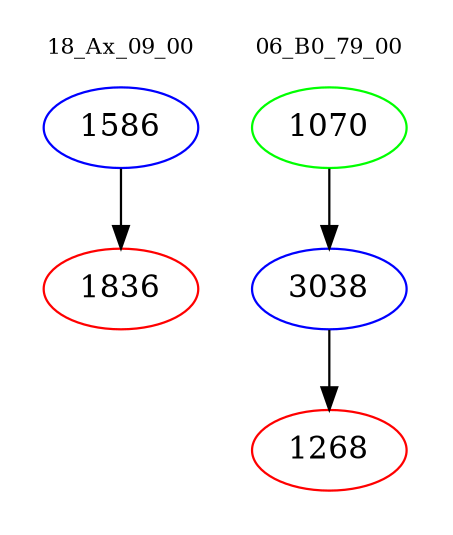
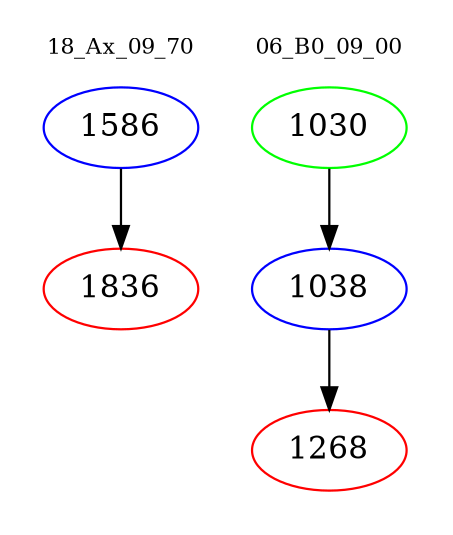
cluster "18_Ax_09_00": label "18_Ax_09_00" -> "18_Ax_09_70"
cluster "06_B0_79_00": label "06_B0_79_00" -> "06_B0_09_00"
node "1070": label "1070" -> "1030"
node "3038": label "3038" -> "1038"
